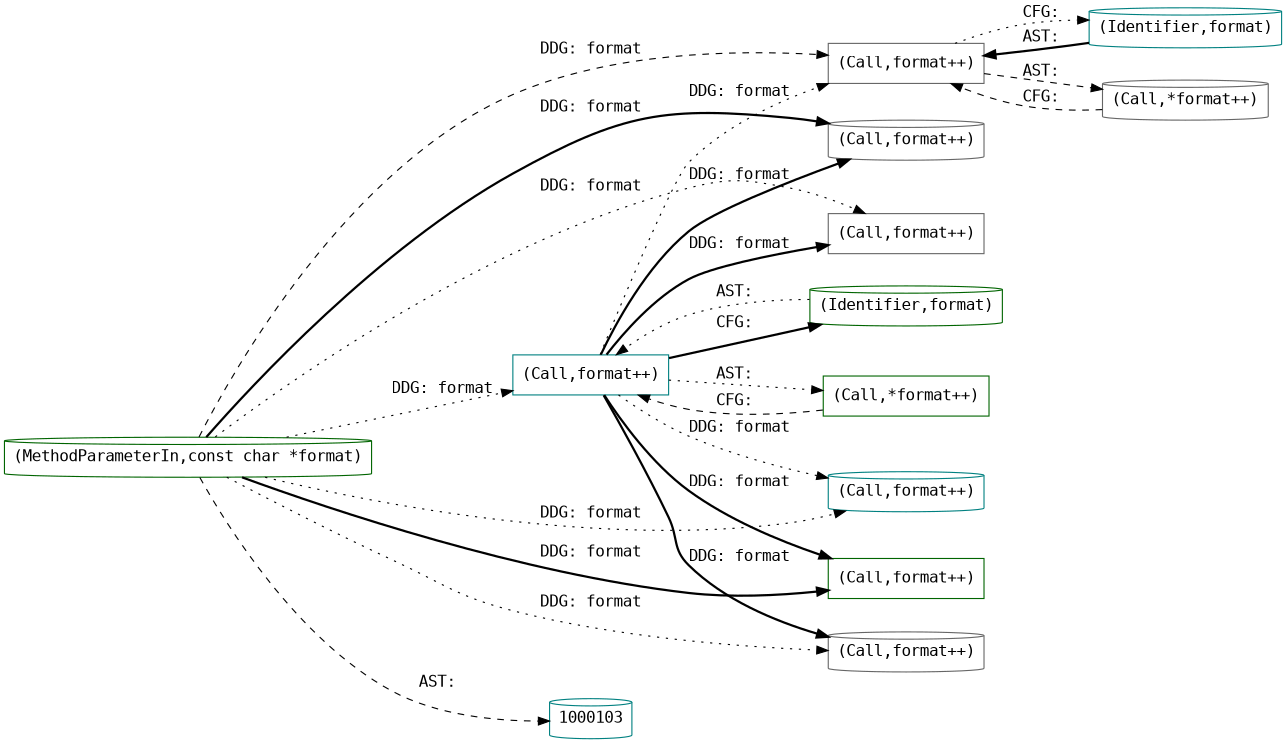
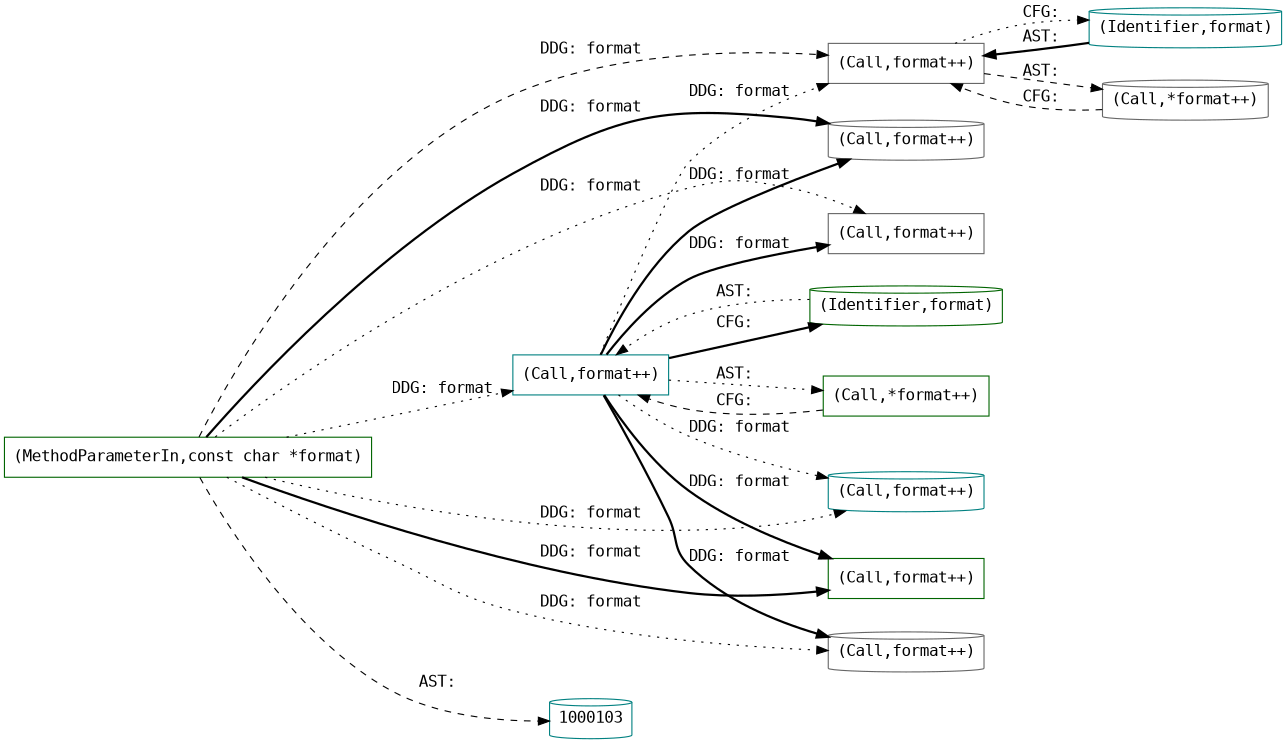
node "(MethodParameterIn,const char *format)": shape cylinder -> box
